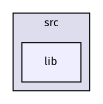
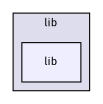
cluster "src": label "src" -> "lib"
